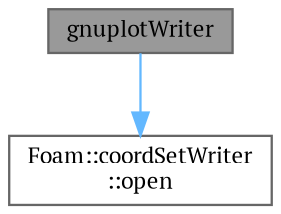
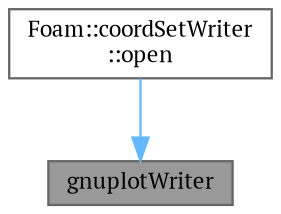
edge "gnuplotWriter" -> "Foam::coordSetWriter ::open": reversed
